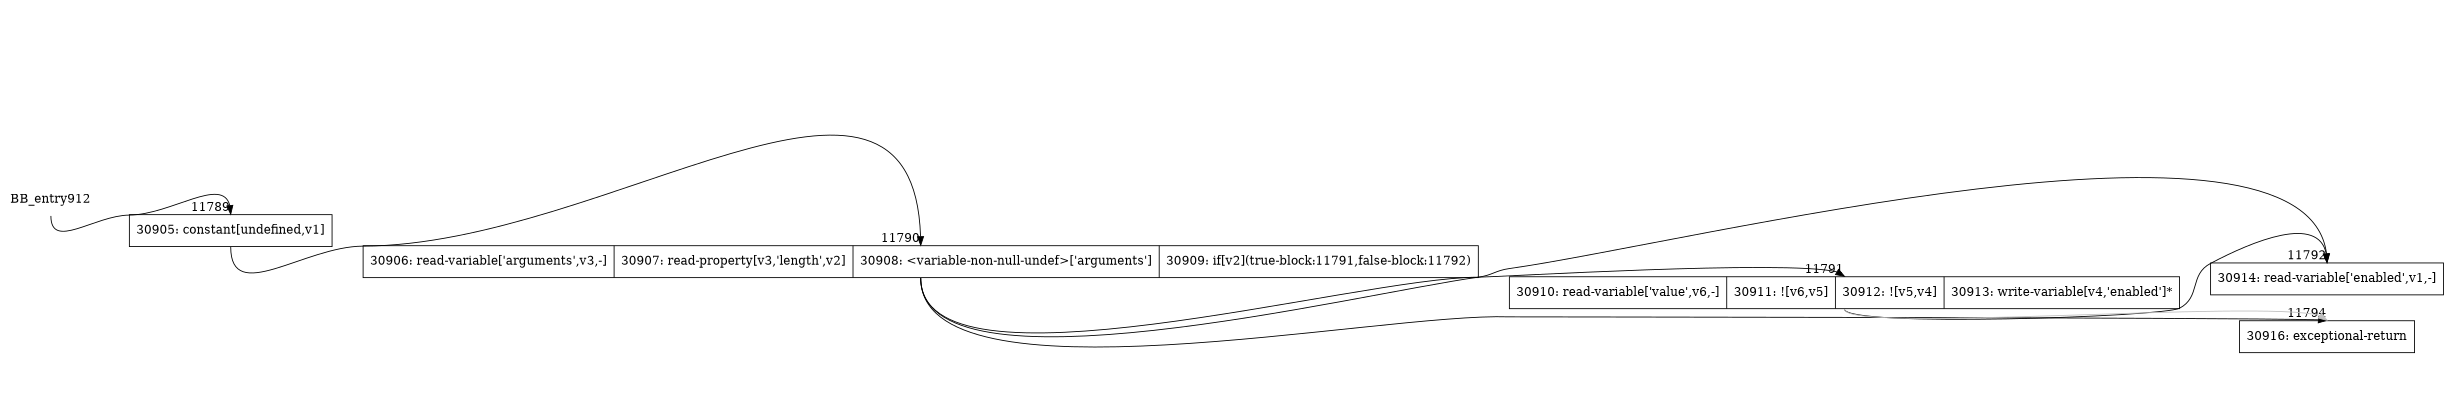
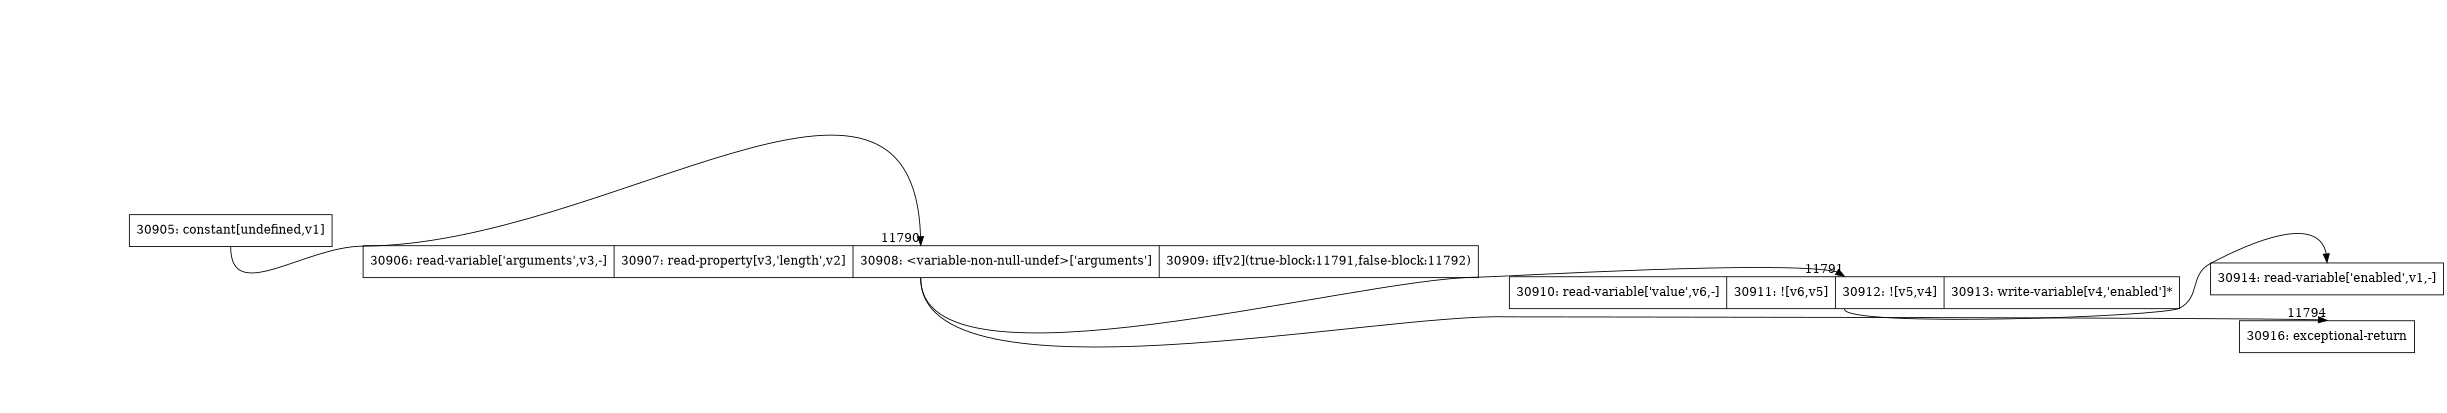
node "BB_entry912": removed
edge "30906: read-variable['arguments',v3,-]" -> "30914: read-variable['enabled',v1,-]": removed
edge "30910: read-variable['value',v6,-]" -> "30916: exceptional-return": removed
